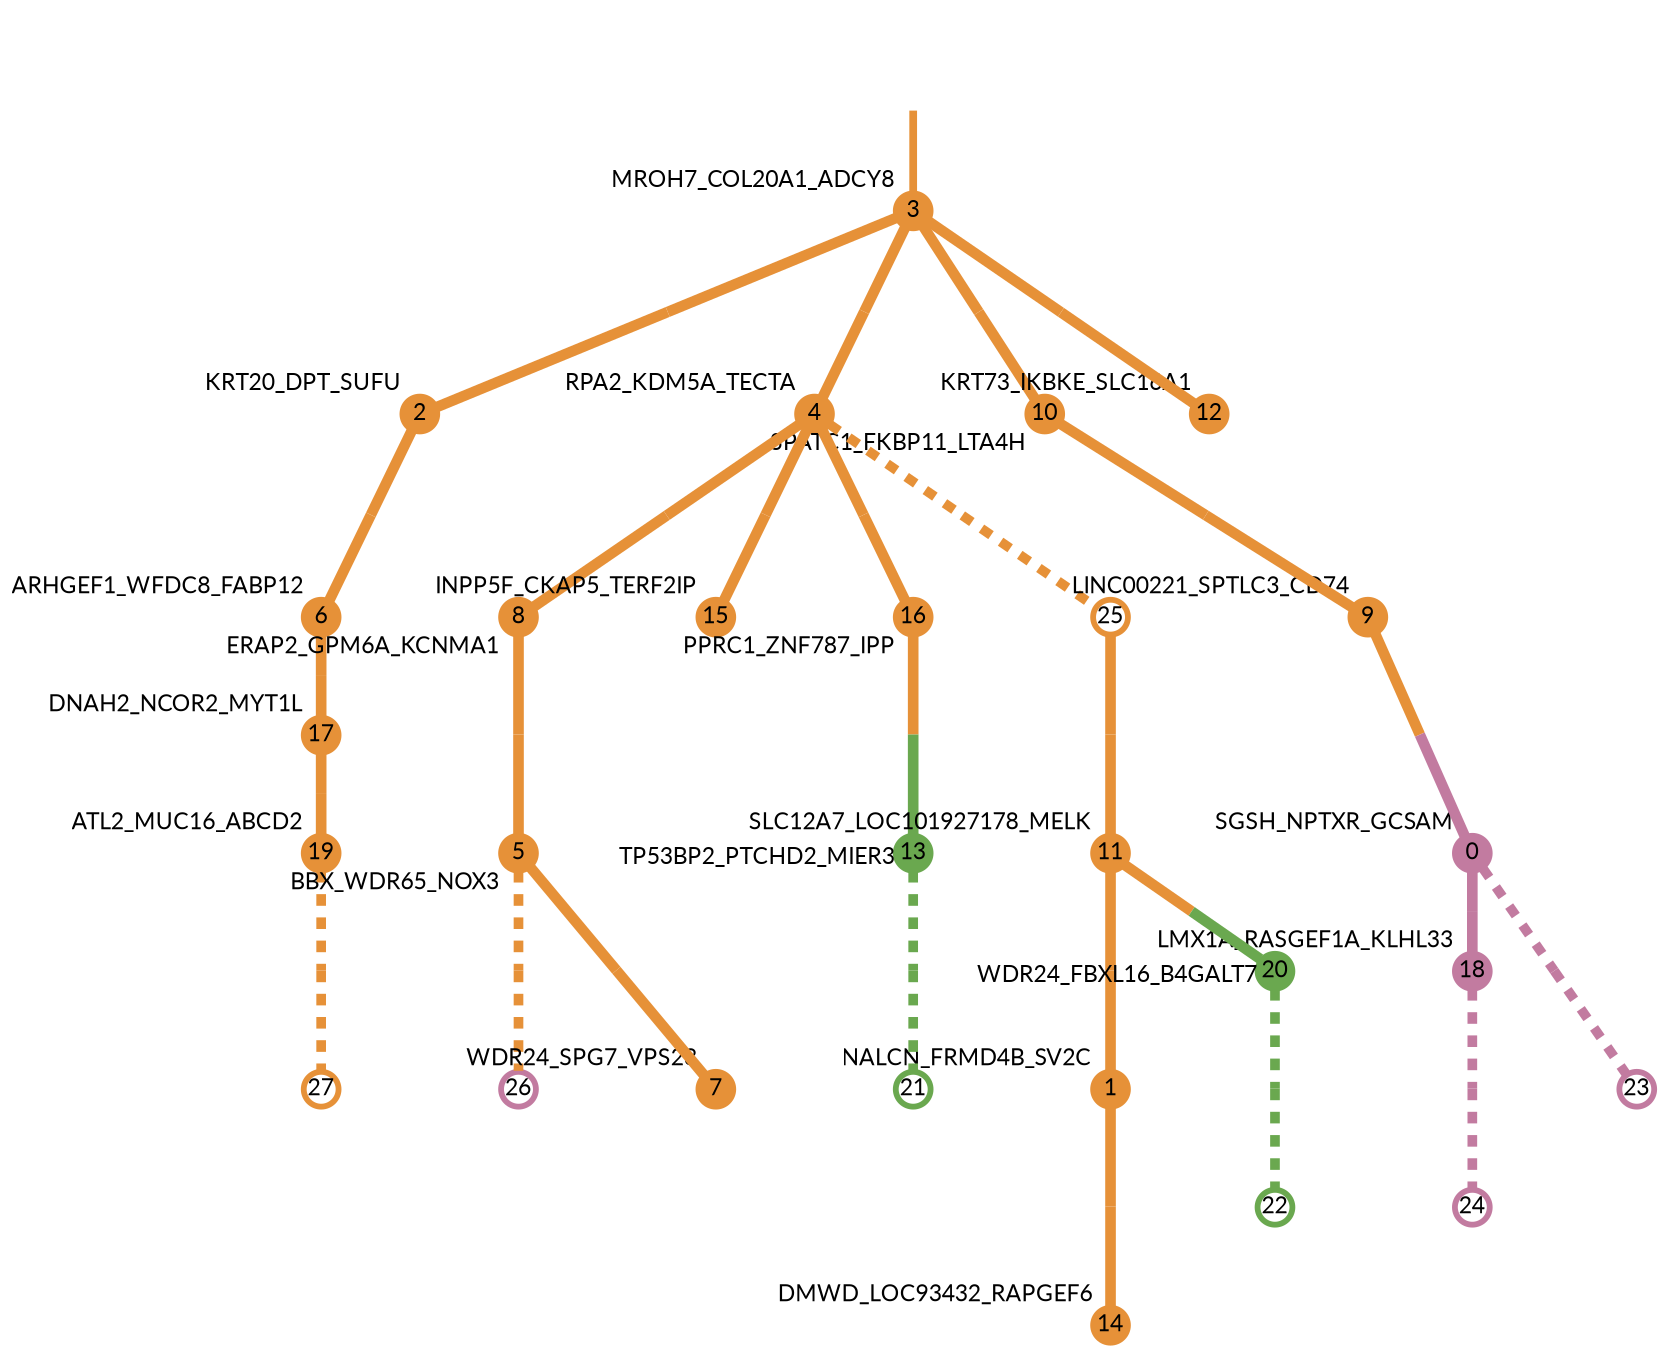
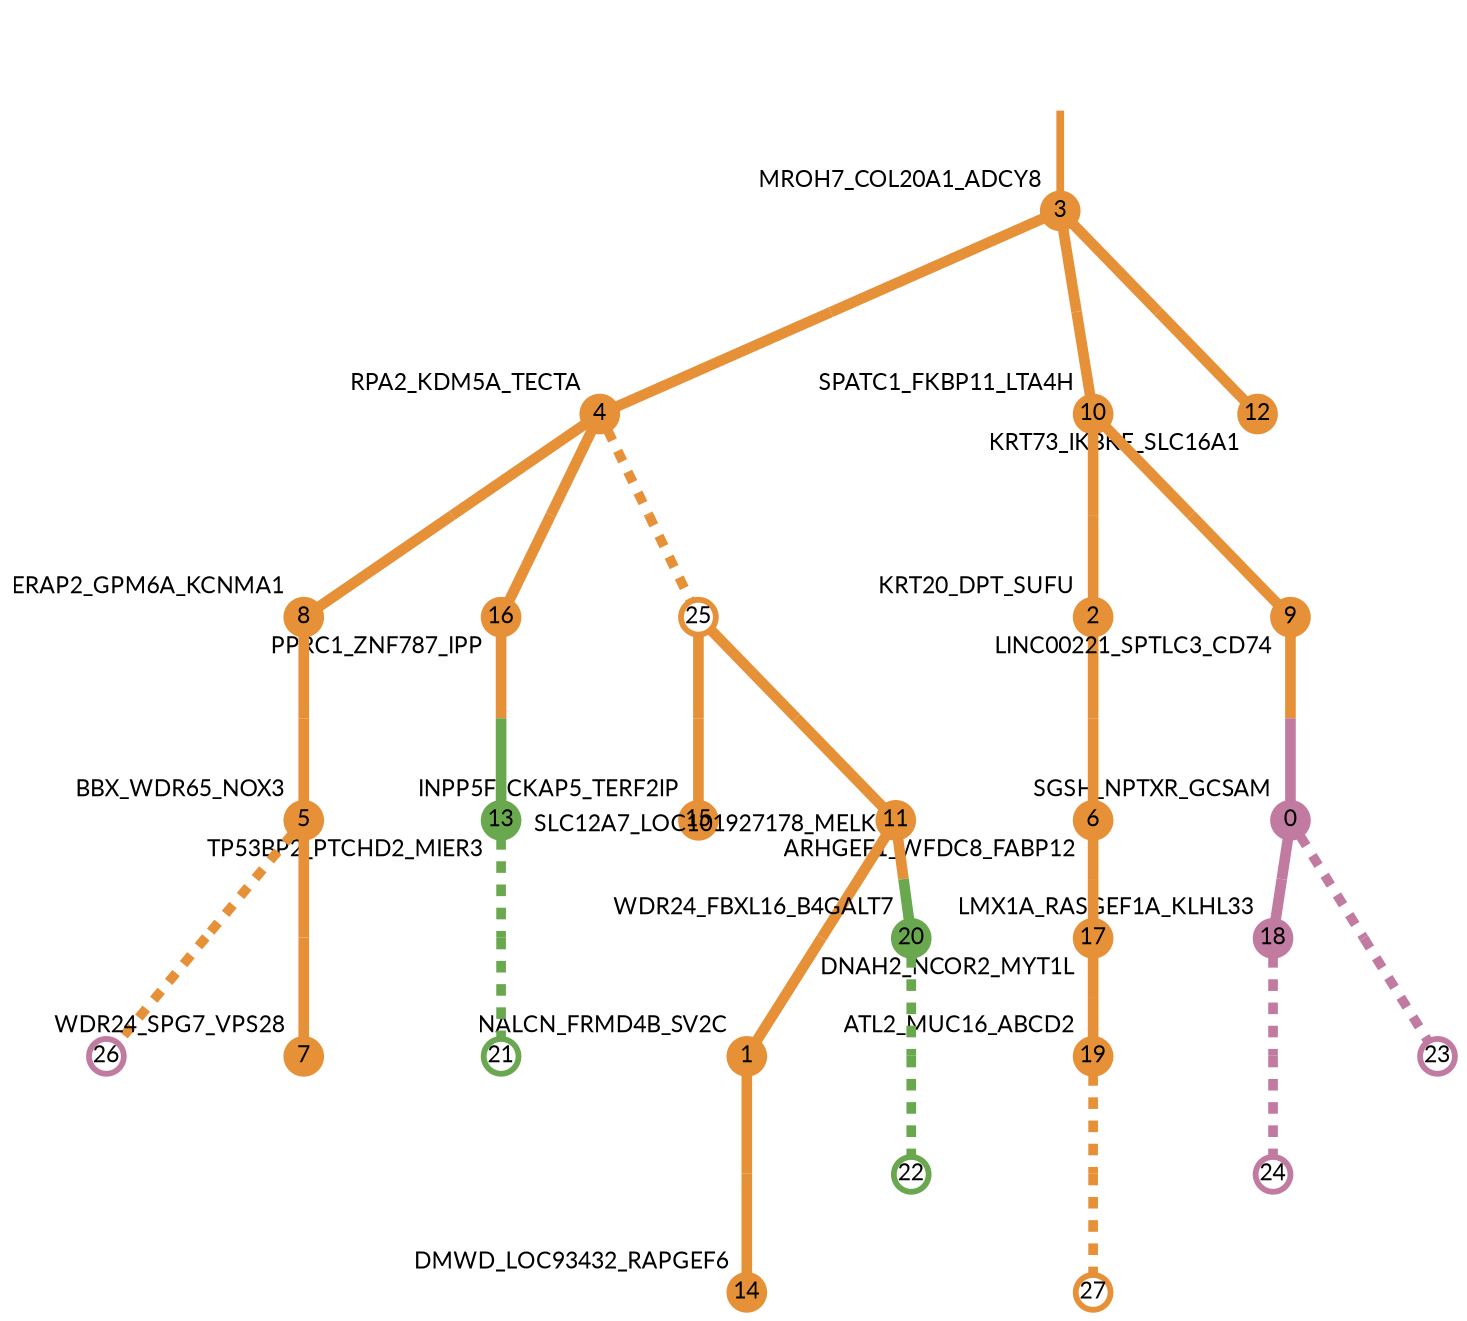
edge "3 MROH7_COL20A1_ADCY8" -> "2 KRT20_DPT_SUFU": now "10 SPATC1_FKBP11_LTA4H" -> "2 KRT20_DPT_SUFU"
edge "4 RPA2_KDM5A_TECTA" -> "15 INPP5F_CKAP5_TERF2IP": now "25" -> "15 INPP5F_CKAP5_TERF2IP"
